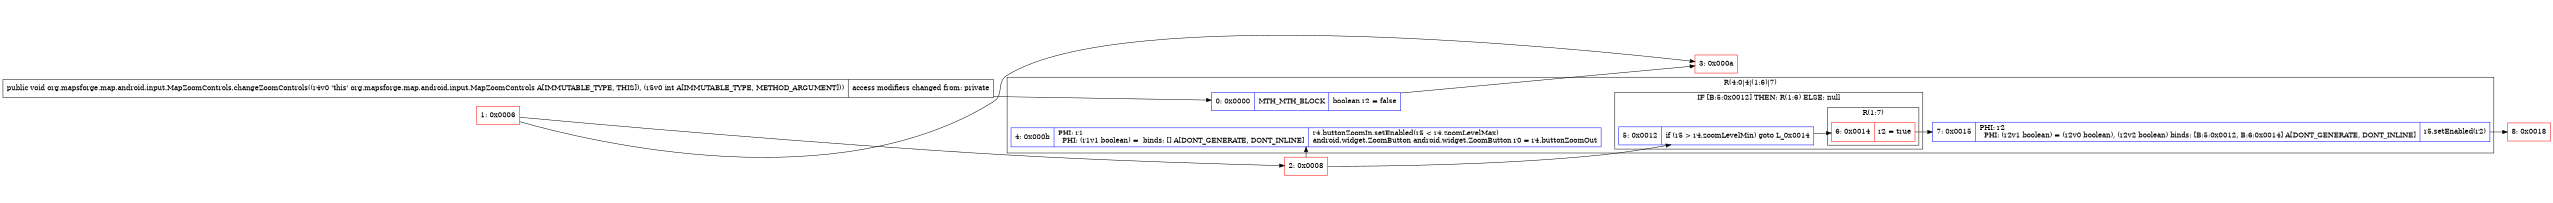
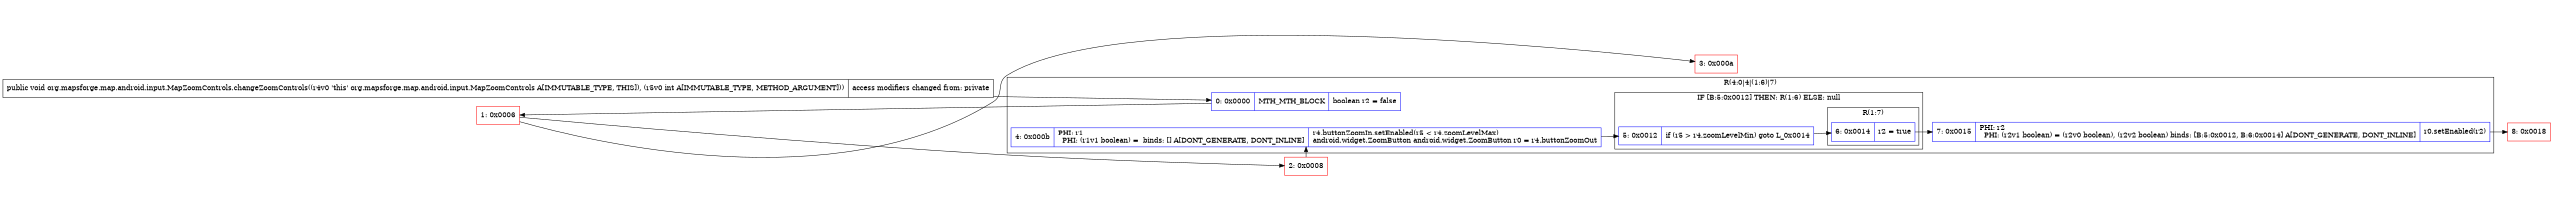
edge "0: 0x0000" -> "3: 0x000a": now "0: 0x0000" -> "1: 0x0006"
node "6: 0x0014": color red -> blue
node "7: 0x0015": text "r5.setEnabled(r2)" -> "r0.setEnabled(r2)"
edge "2: 0x0008" -> "5: 0x0012": now "4: 0x000b" -> "5: 0x0012"
